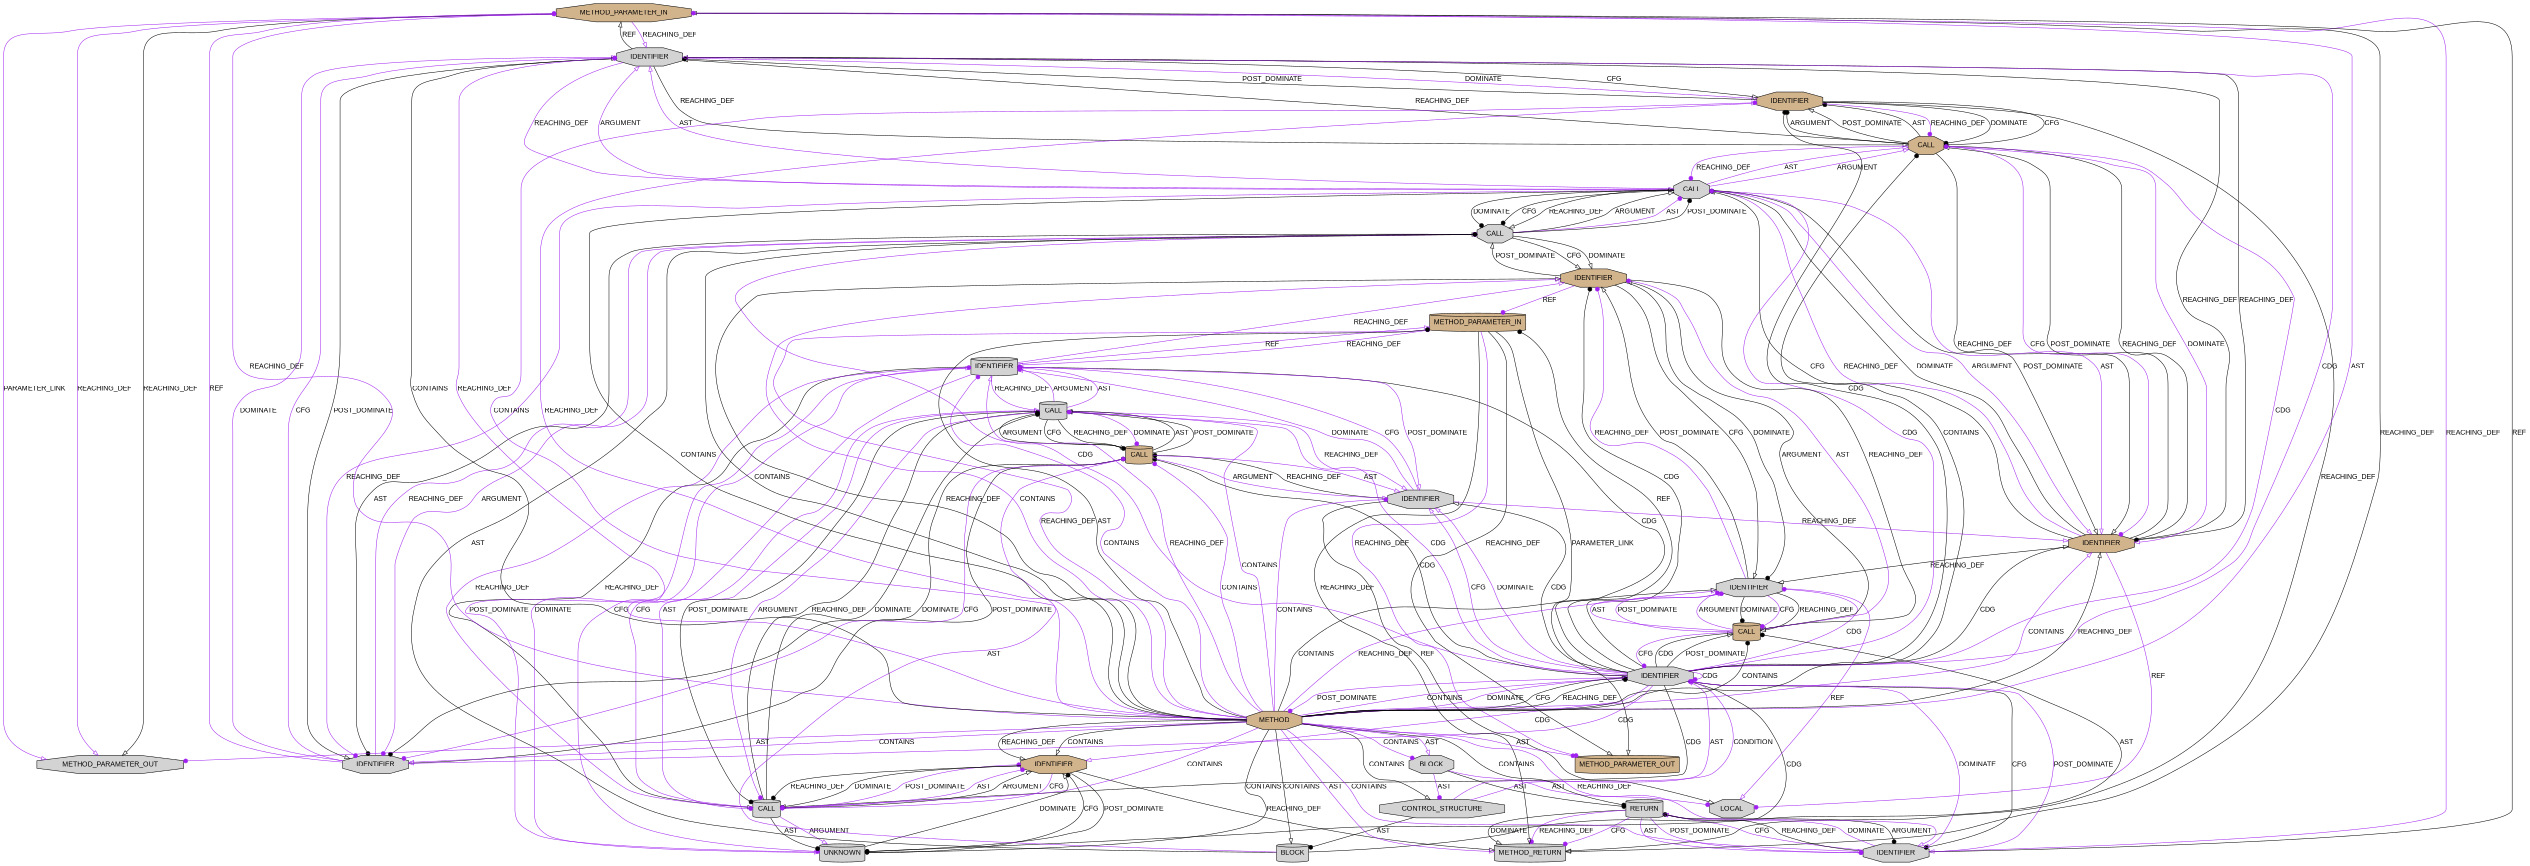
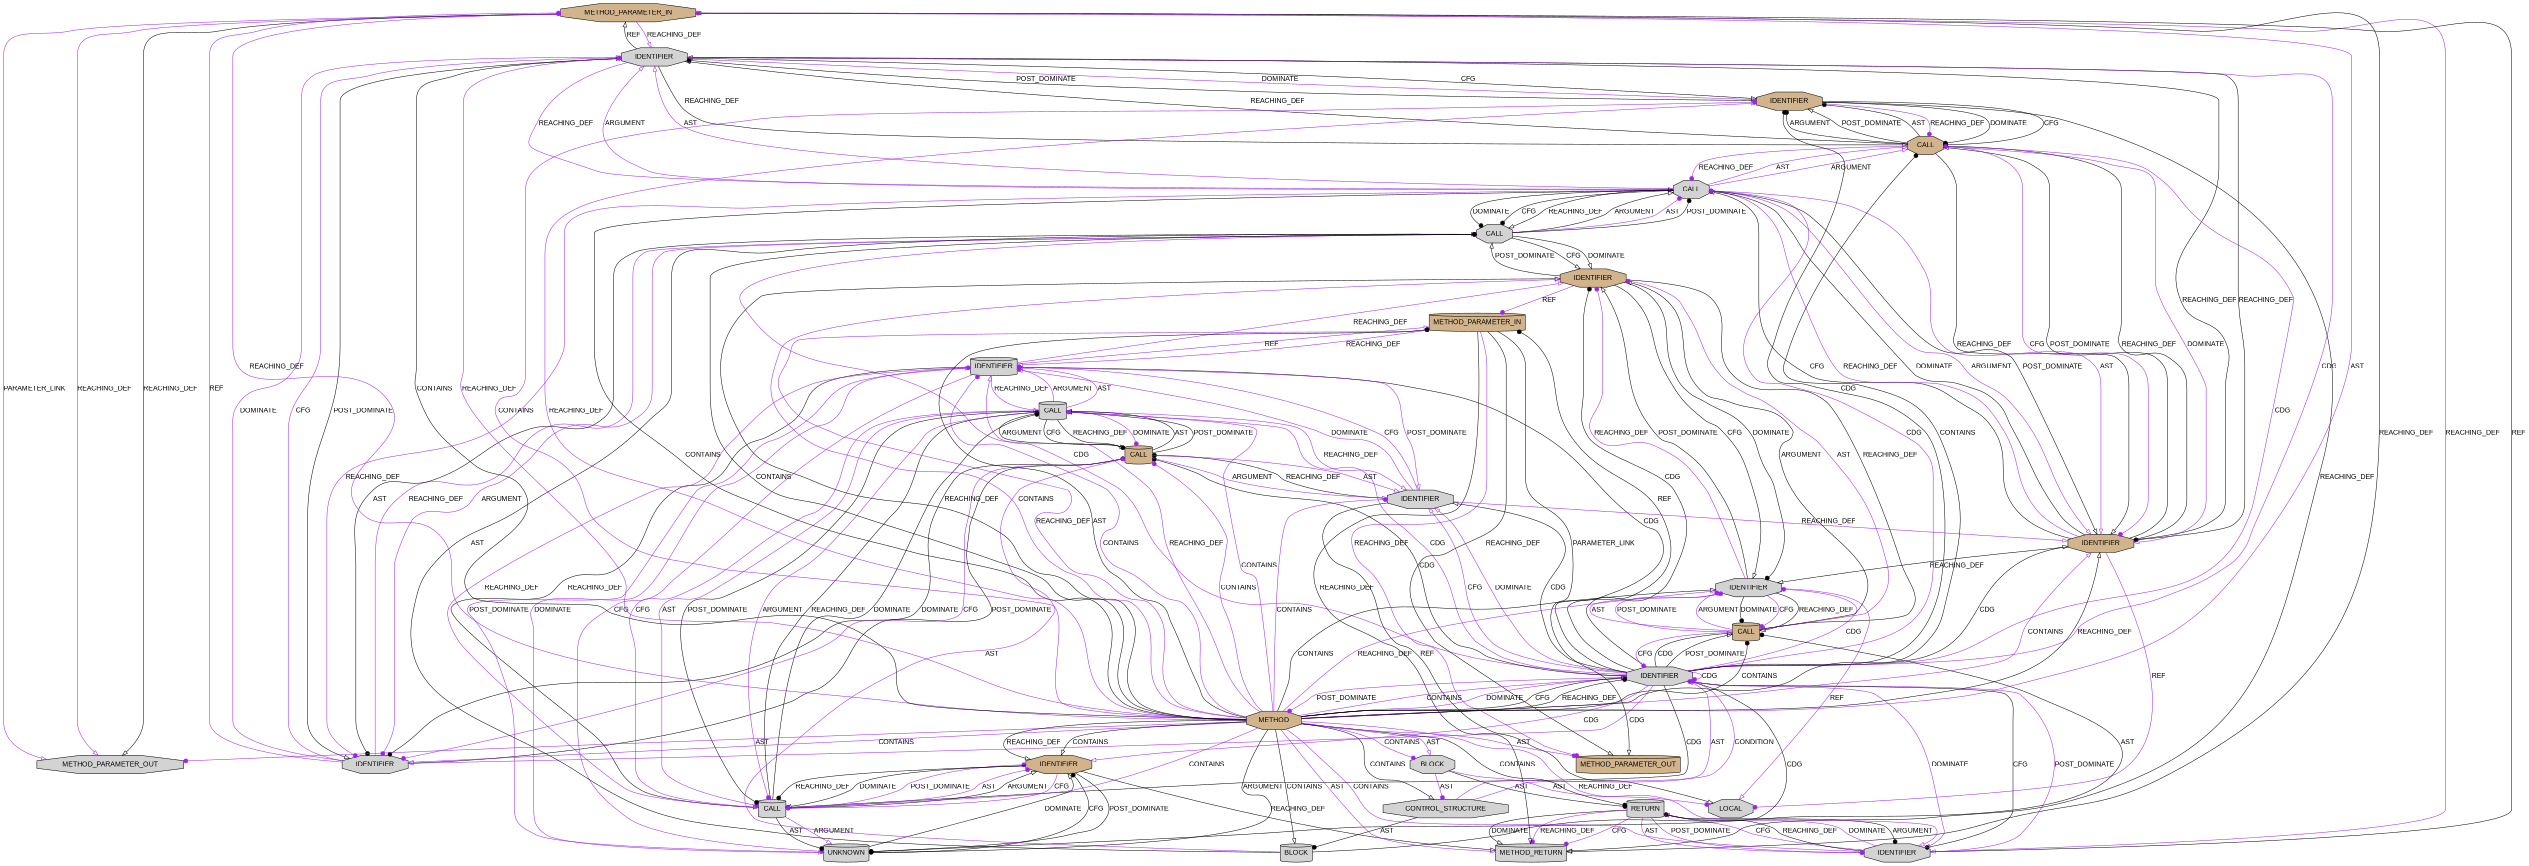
edge "METHOD" -> "UNKNOWN": label "CONTAINS" -> "ARGUMENT"
